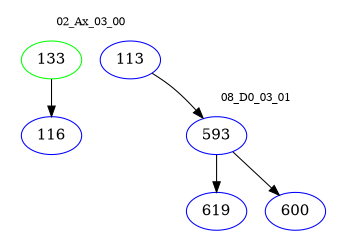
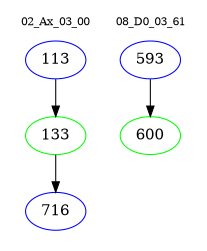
cluster "08_D0_03_01": label "08_D0_03_01" -> "08_D0_03_61"
edge "113" -> "593": now "113" -> "133"
node "116": label "116" -> "716"
node "619": removed
node "600": color blue -> green
